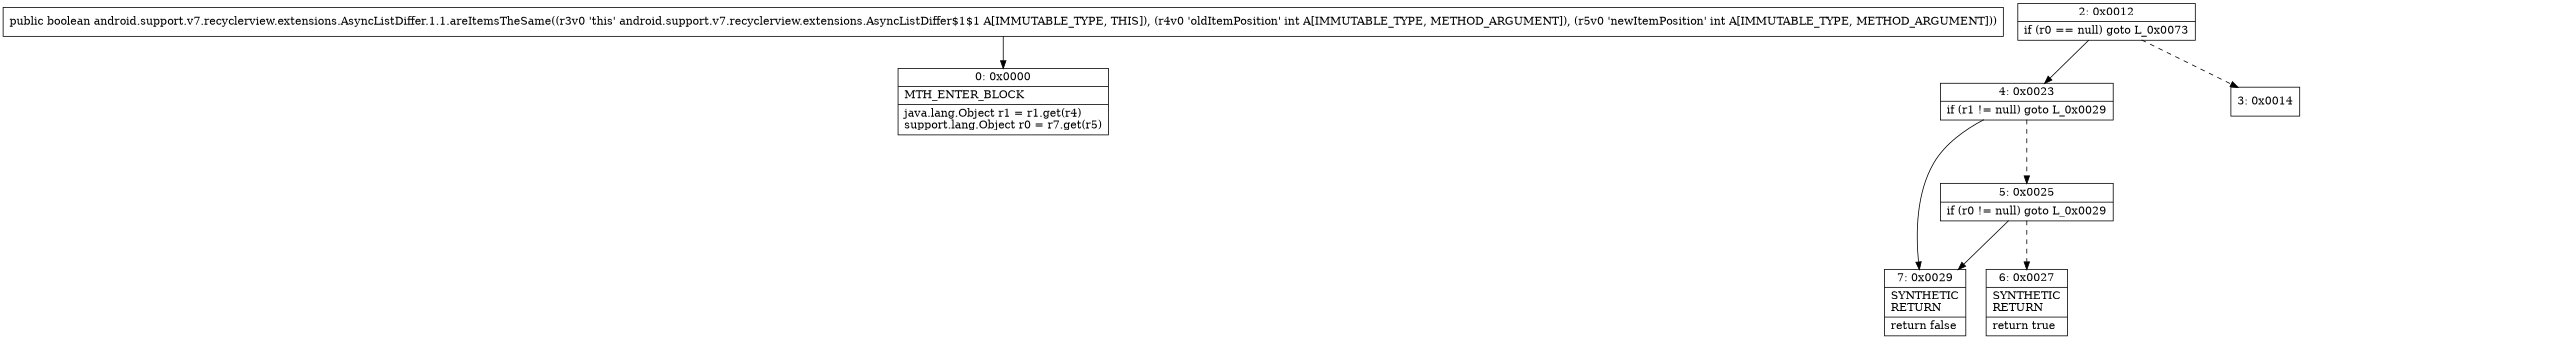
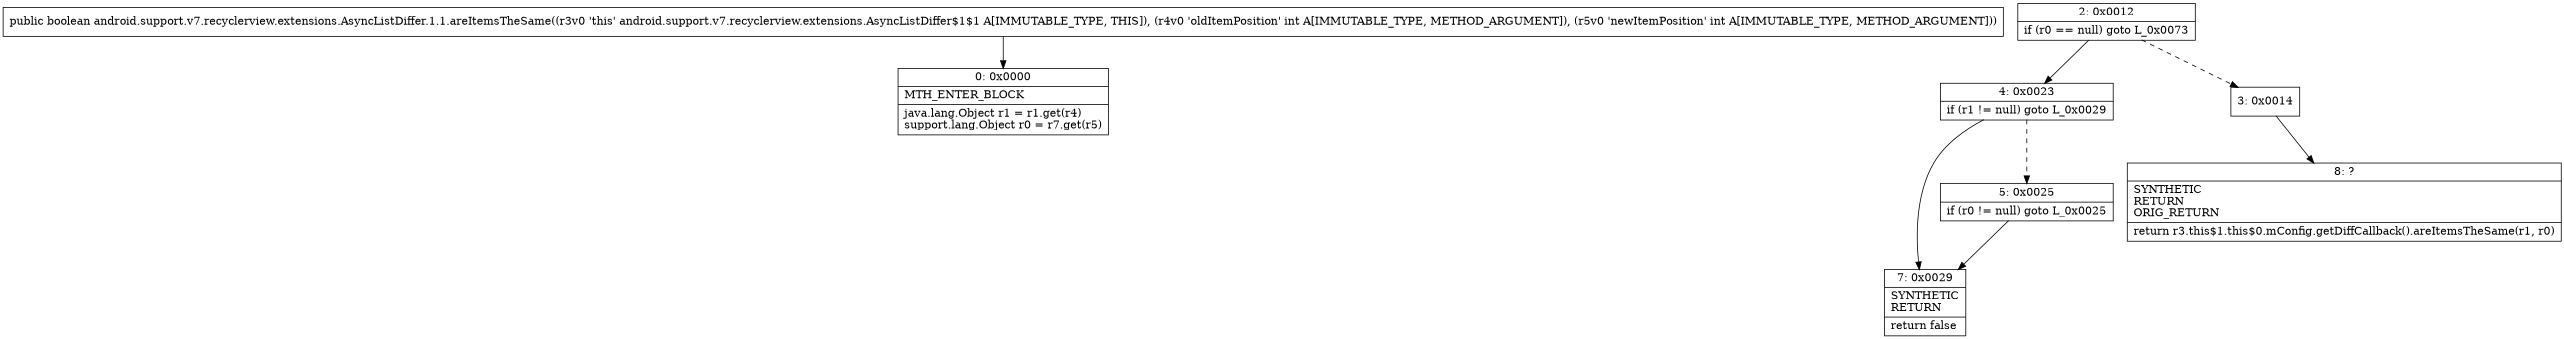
node "8: ?": added
node "5: 0x0025": text "if (r0 != null) goto L_0x0029" -> "if (r0 != null) goto L_0x0025"
node "6: 0x0027": removed
